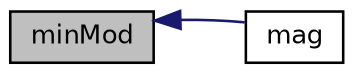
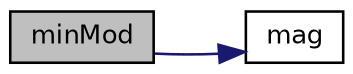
edge "mag" -> "minMod": reversed
